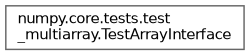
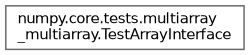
node "numpy.core.tests.test _multiarray.TestArrayInterface": label "numpy.core.tests.test _multiarray.TestArrayInterface" -> "numpy.core.tests.multiarray _multiarray.TestArrayInterface"
